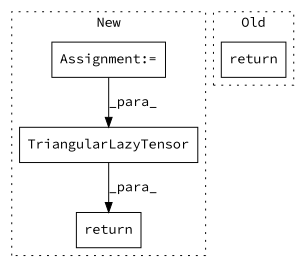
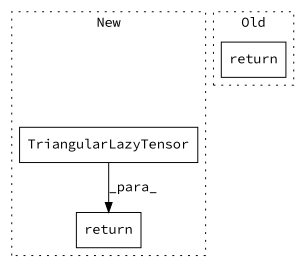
node "Assignment:=": removed
